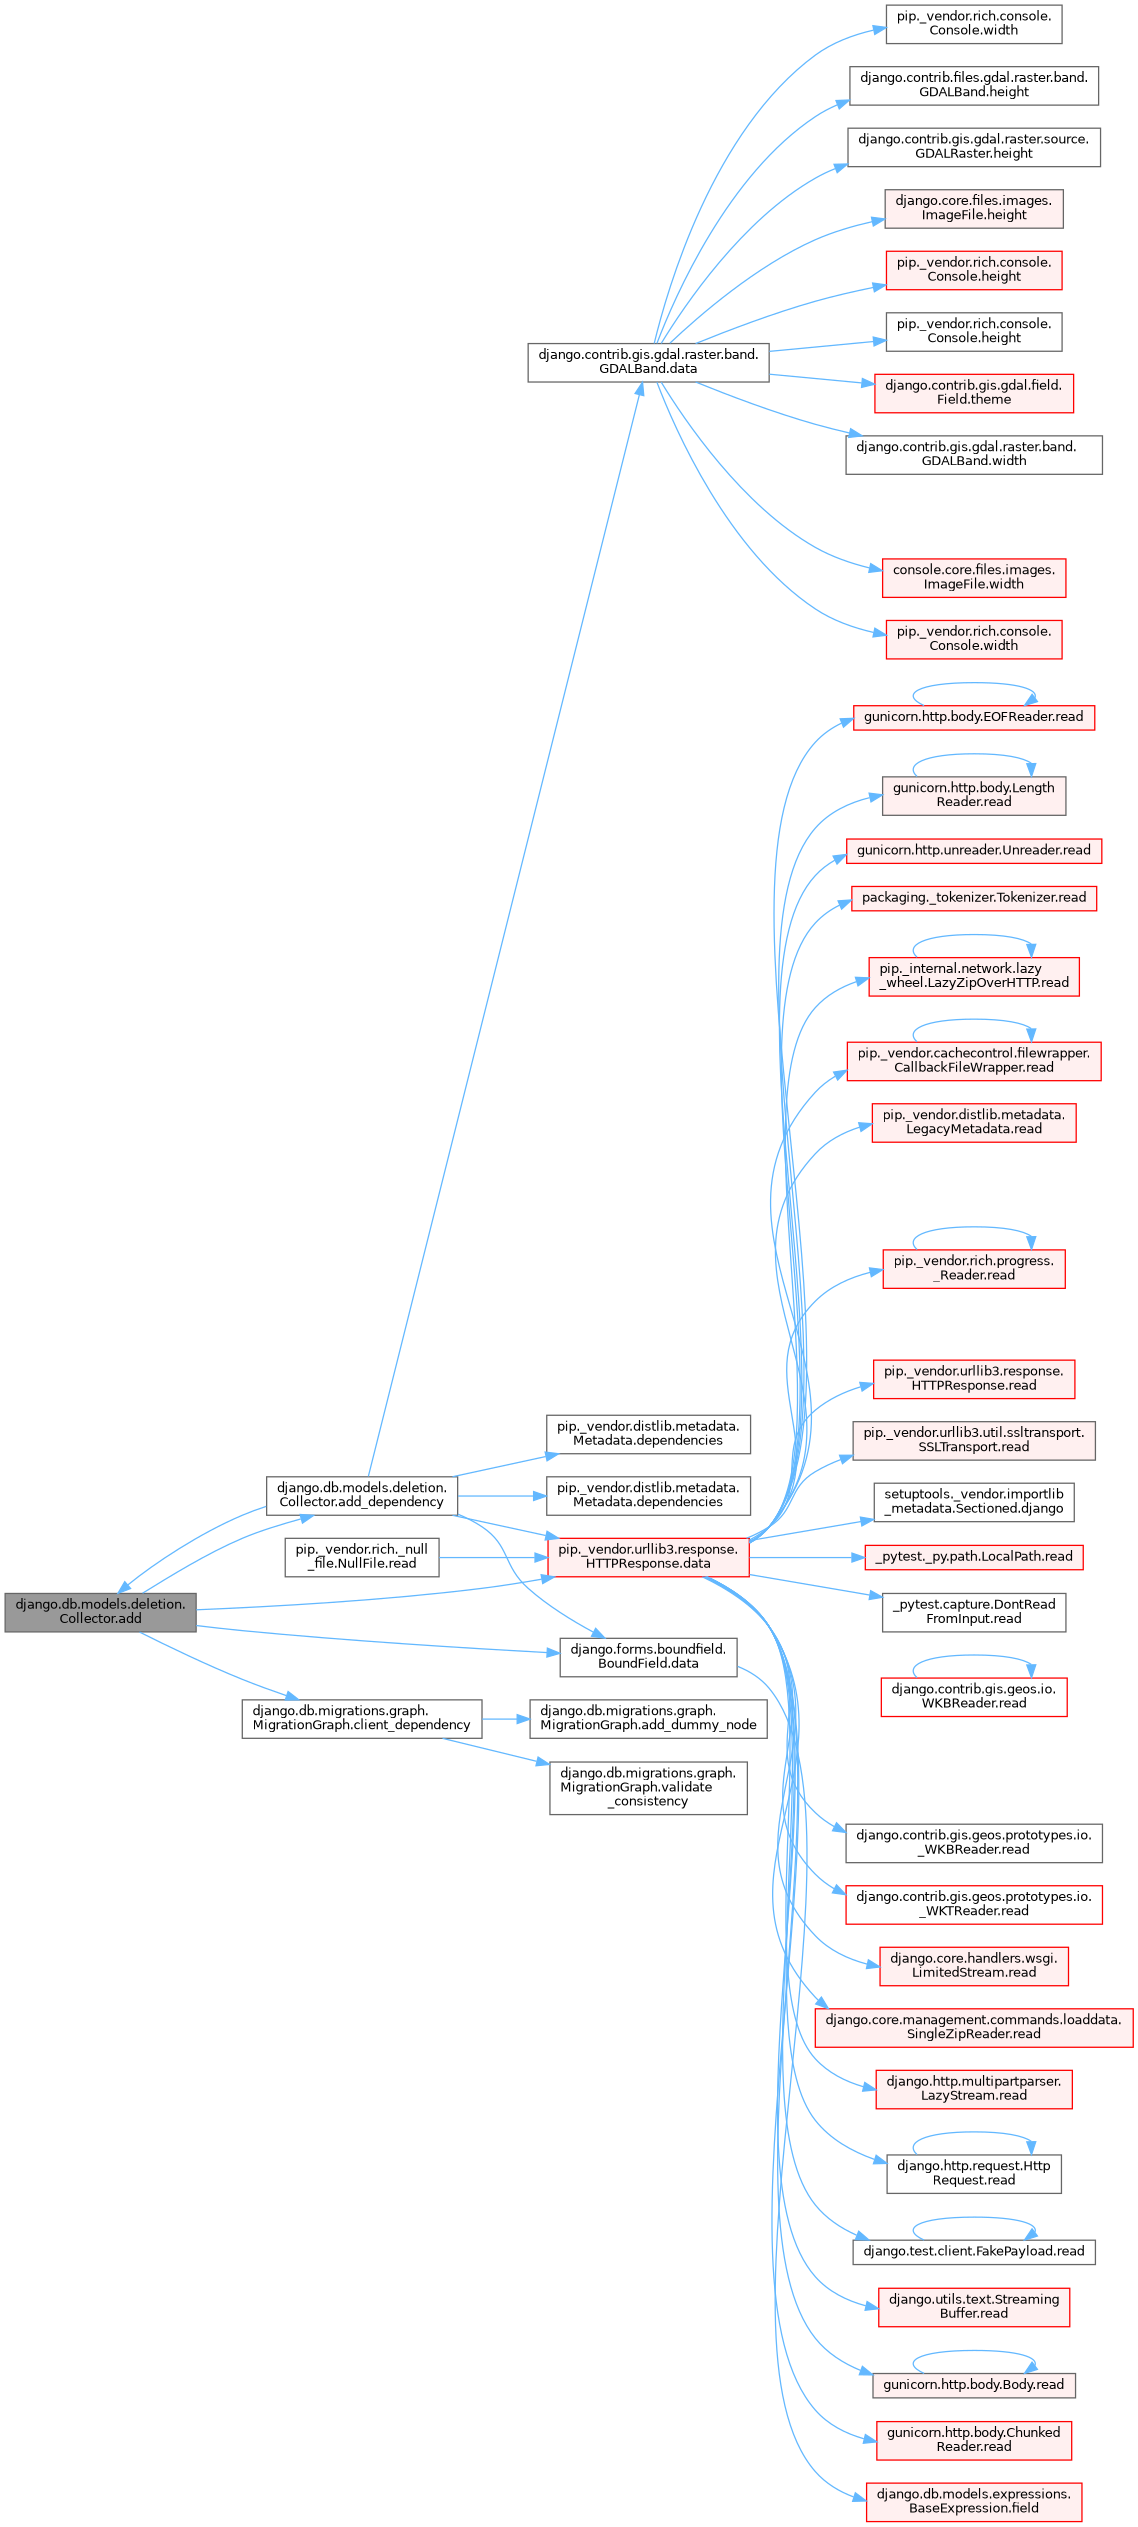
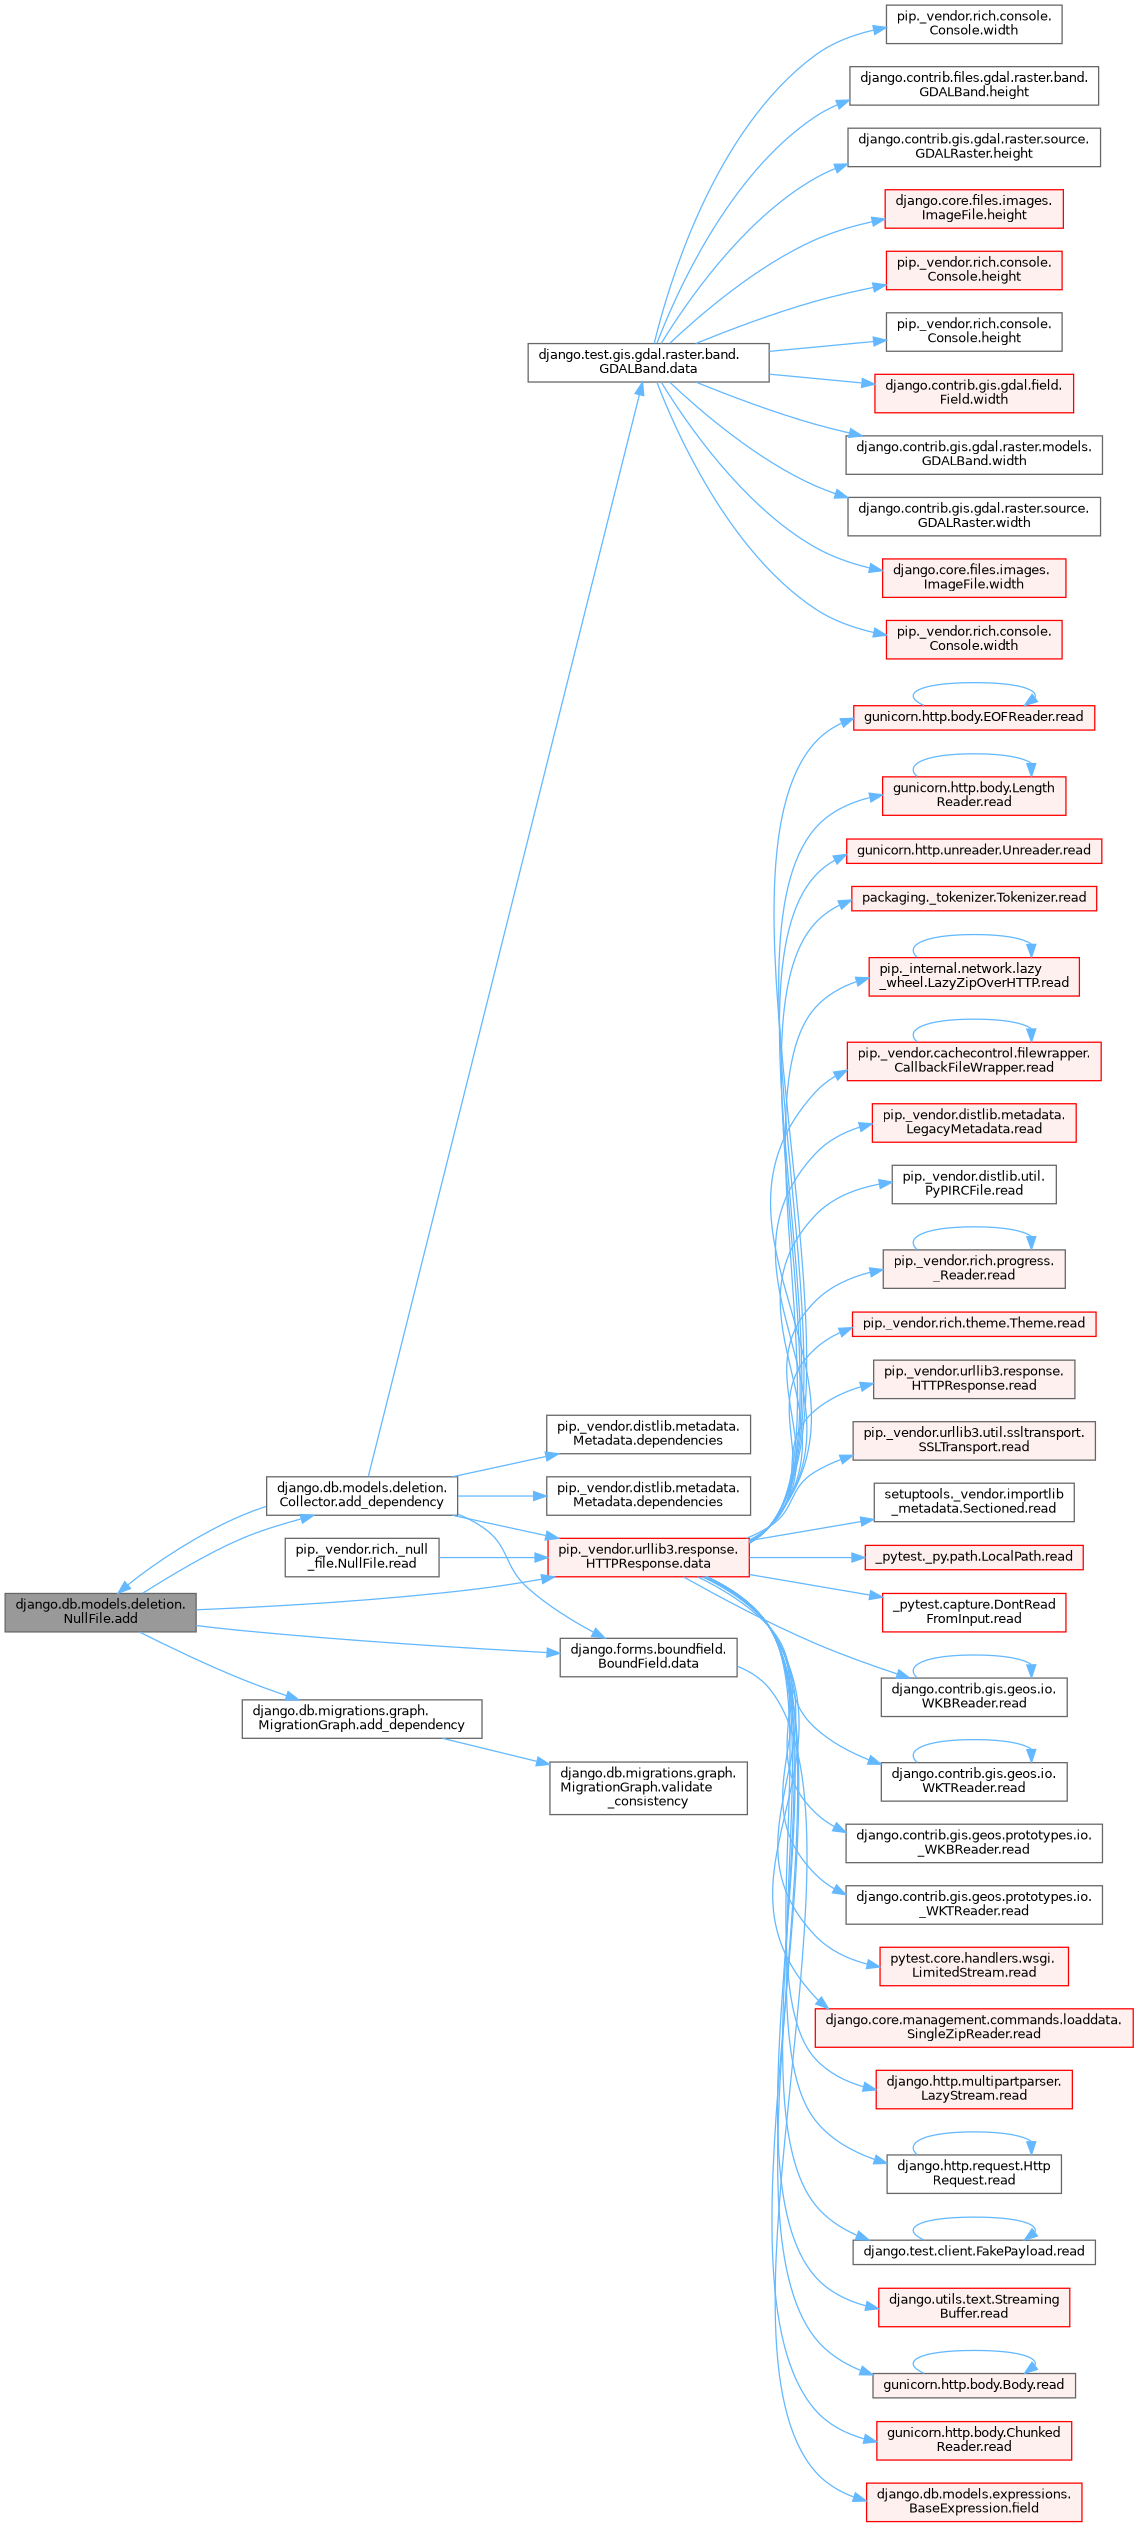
node "django.core.files.images. ImageFile.height": color grey40 -> red
node "django.contrib.gis.gdal.raster.band. GDALBand.data": label "django.contrib.gis.gdal.raster.band. GDALBand.data" -> "django.test.gis.gdal.raster.band. GDALBand.data"
node "django.contrib.gis.gdal.field. Field.theme": label "django.contrib.gis.gdal.field. Field.theme" -> "django.contrib.gis.gdal.field. Field.width"
node "django.contrib.gis.gdal.raster.band. GDALBand.width": label "django.contrib.gis.gdal.raster.band. GDALBand.width" -> "django.contrib.gis.gdal.raster.models. GDALBand.width"
node "django.contrib.gis.gdal.raster.source. GDALRaster.width": added
node "console.core.files.images. ImageFile.width": label "console.core.files.images. ImageFile.width" -> "django.core.files.images. ImageFile.width"
node "gunicorn.http.body.Length Reader.read": color grey40 -> red
node "pip._vendor.distlib.util. PyPIRCFile.read": added
node "pip._vendor.rich.progress. _Reader.read": color red -> grey40
node "pip._vendor.rich.theme.Theme.read": added
node "pip._vendor.urllib3.response. HTTPResponse.read": color red -> grey40
node "setuptools._vendor.importlib _metadata.Sectioned.django": label "setuptools._vendor.importlib _metadata.Sectioned.django" -> "setuptools._vendor.importlib _metadata.Sectioned.read"
node "django.db.models.deletion. Collector.add": label "django.db.models.deletion. Collector.add" -> "django.db.models.deletion. NullFile.add"
node "_pytest.capture.DontRead FromInput.read": color grey40 -> red
edge "pip._vendor.urllib3.response. HTTPResponse.data" -> "django.contrib.gis.geos.io. WKBReader.read": added
node "django.contrib.gis.geos.io. WKBReader.read": color red -> grey40
node "django.db.migrations.graph. MigrationGraph.client_dependency": label "django.db.migrations.graph. MigrationGraph.client_dependency" -> "django.db.migrations.graph. MigrationGraph.add_dependency"
node "django.db.migrations.graph. MigrationGraph.add_dummy_node": removed
node "django.contrib.gis.geos.io. WKTReader.read": added
node "django.contrib.gis.geos.prototypes.io. _WKTReader.read": color red -> grey40
node "django.core.handlers.wsgi. LimitedStream.read": label "django.core.handlers.wsgi. LimitedStream.read" -> "pytest.core.handlers.wsgi. LimitedStream.read"
